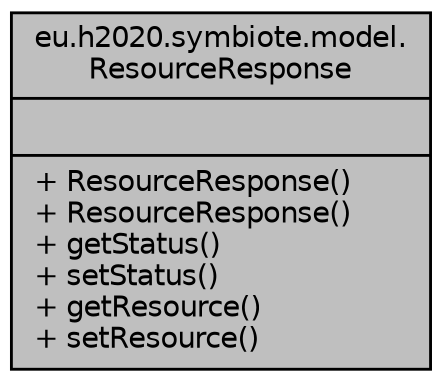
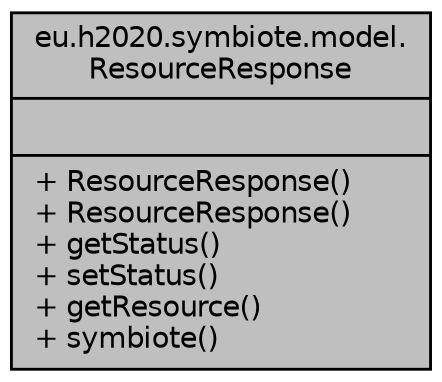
node "eu.h2020.symbiote.model.": text "+ setResource()" -> "+ symbiote()"
